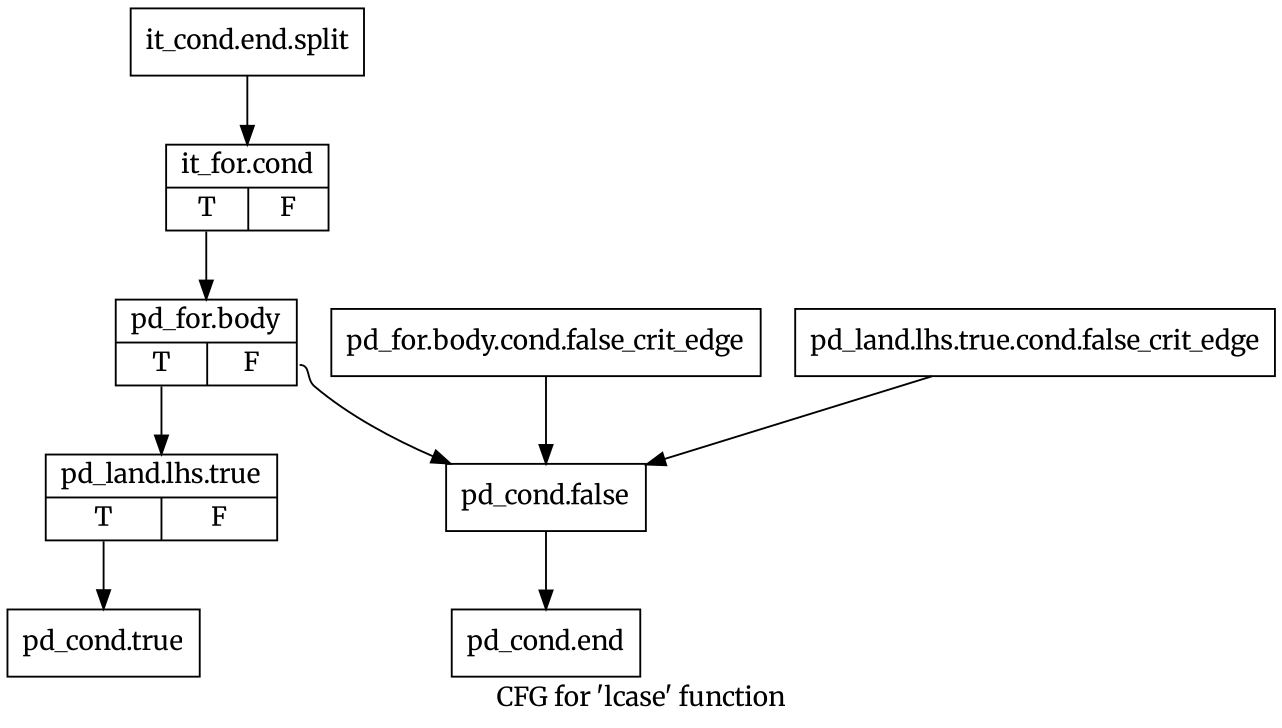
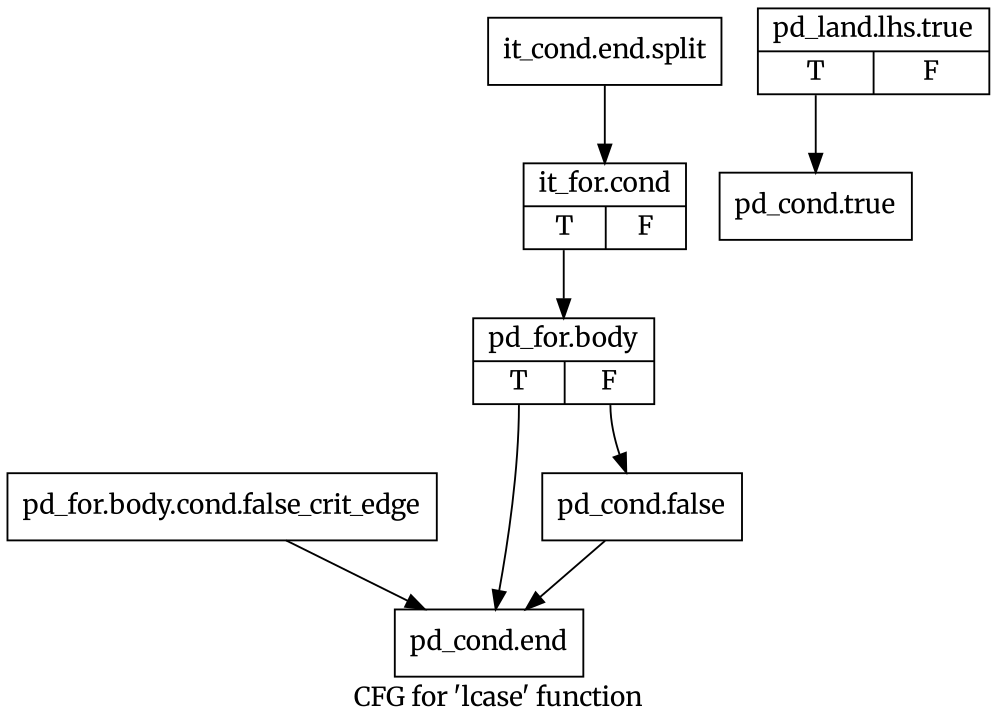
node "pd_land.lhs.true.cond.false_crit_edge": removed
edge "pd_for.body" -> "pd_land.lhs.true": now "pd_for.body" -> "pd_cond.end"
edge "pd_for.body.cond.false_crit_edge" -> "pd_cond.false": now "pd_for.body.cond.false_crit_edge" -> "pd_cond.end"
